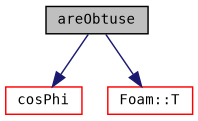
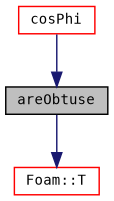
edge "areObtuse" -> "cosPhi": reversed
